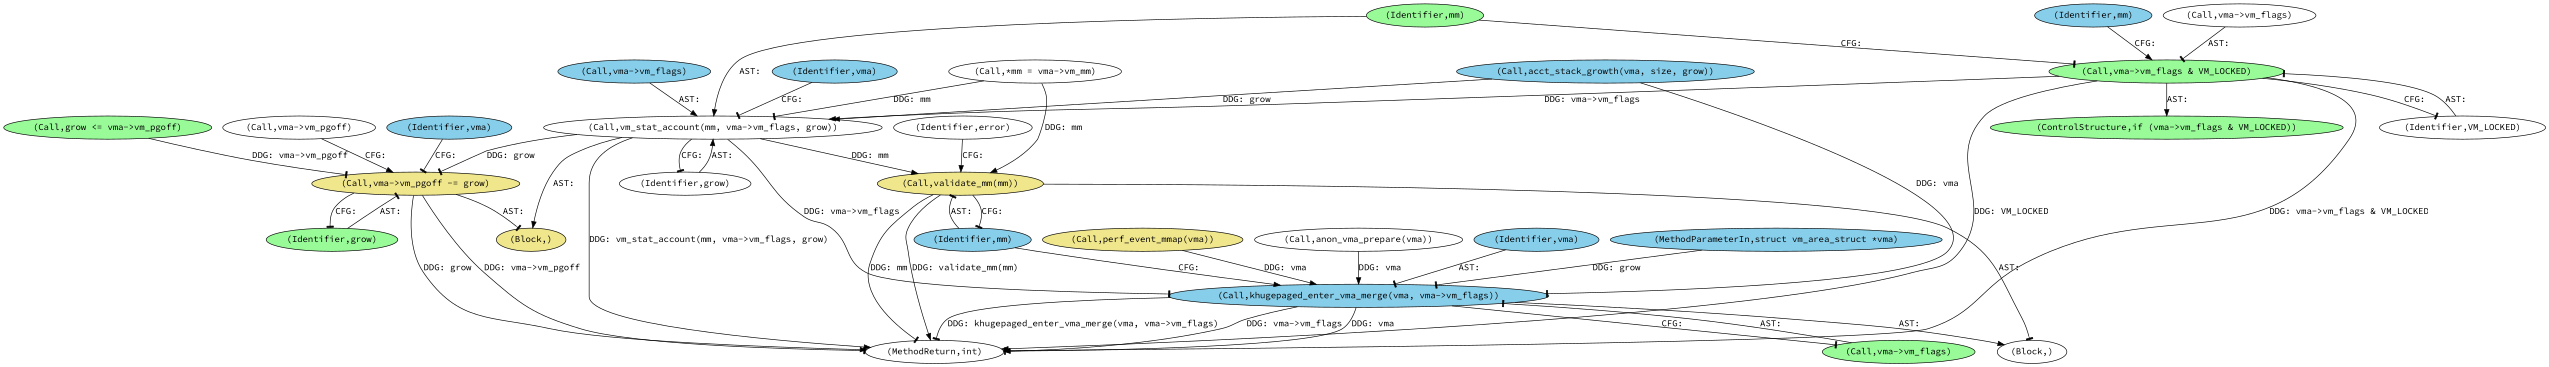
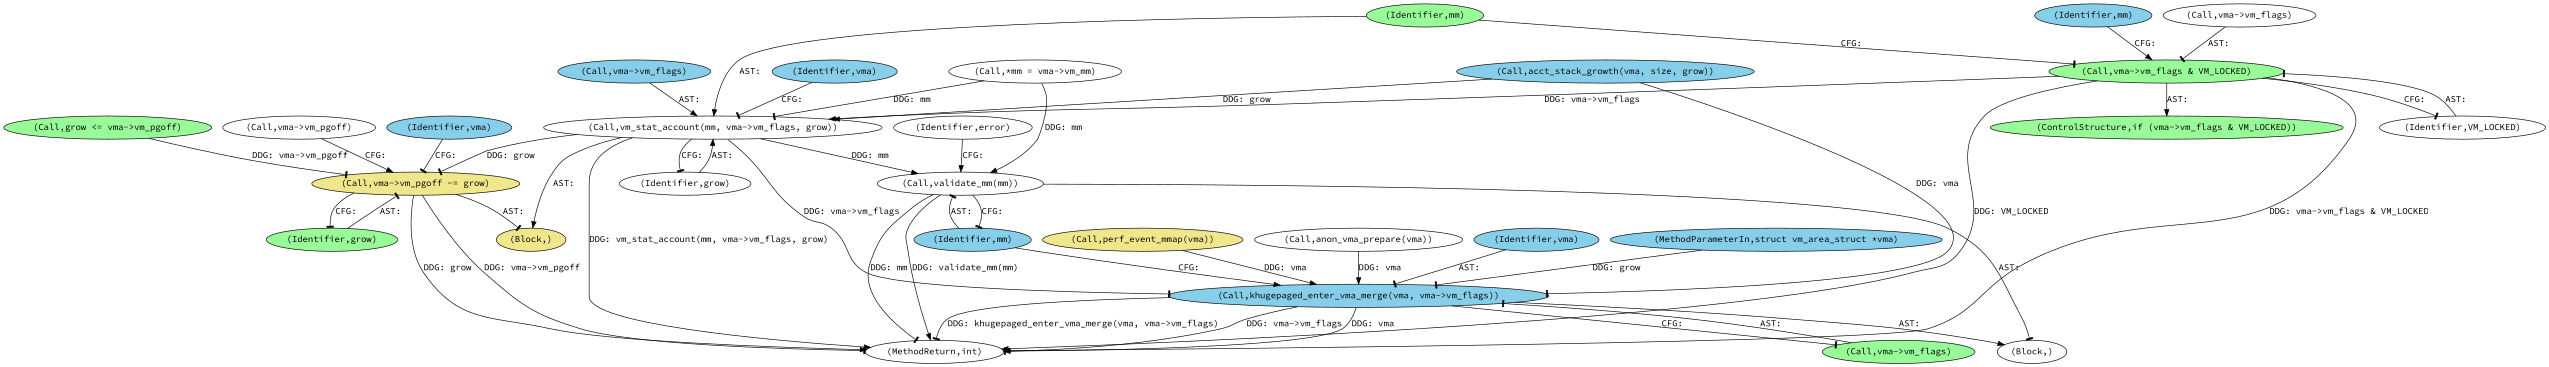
node "(Call,validate_mm(mm))": fillcolor khaki -> white
